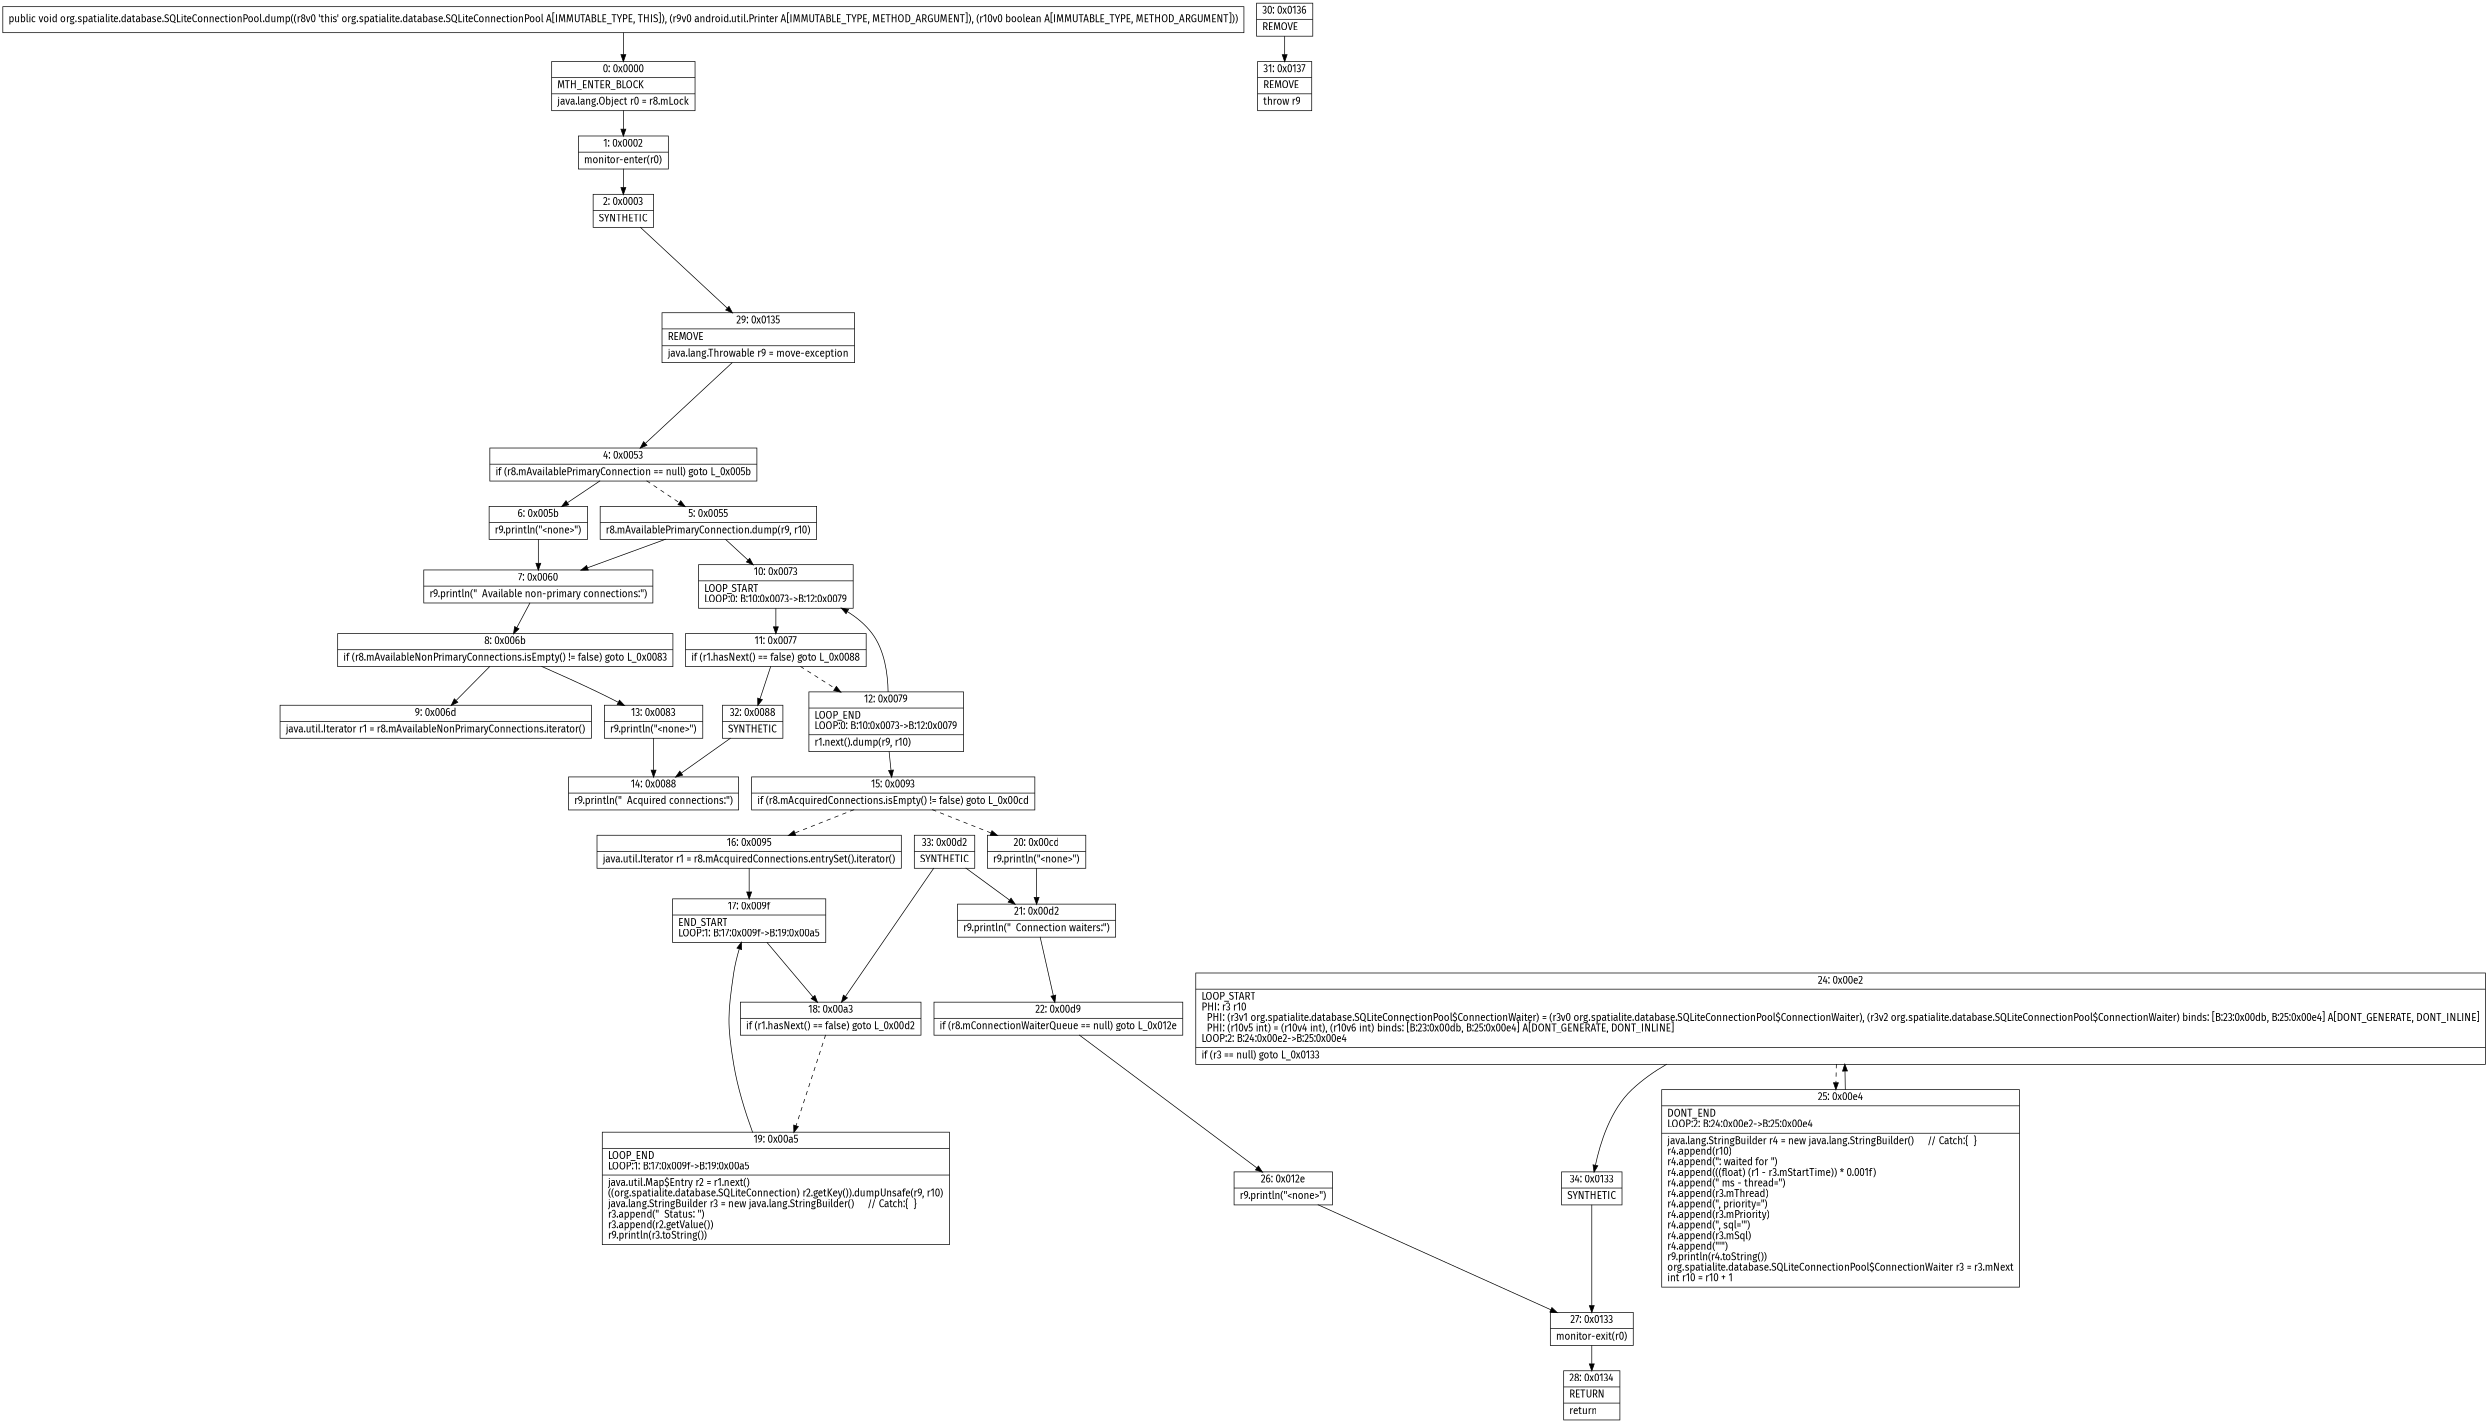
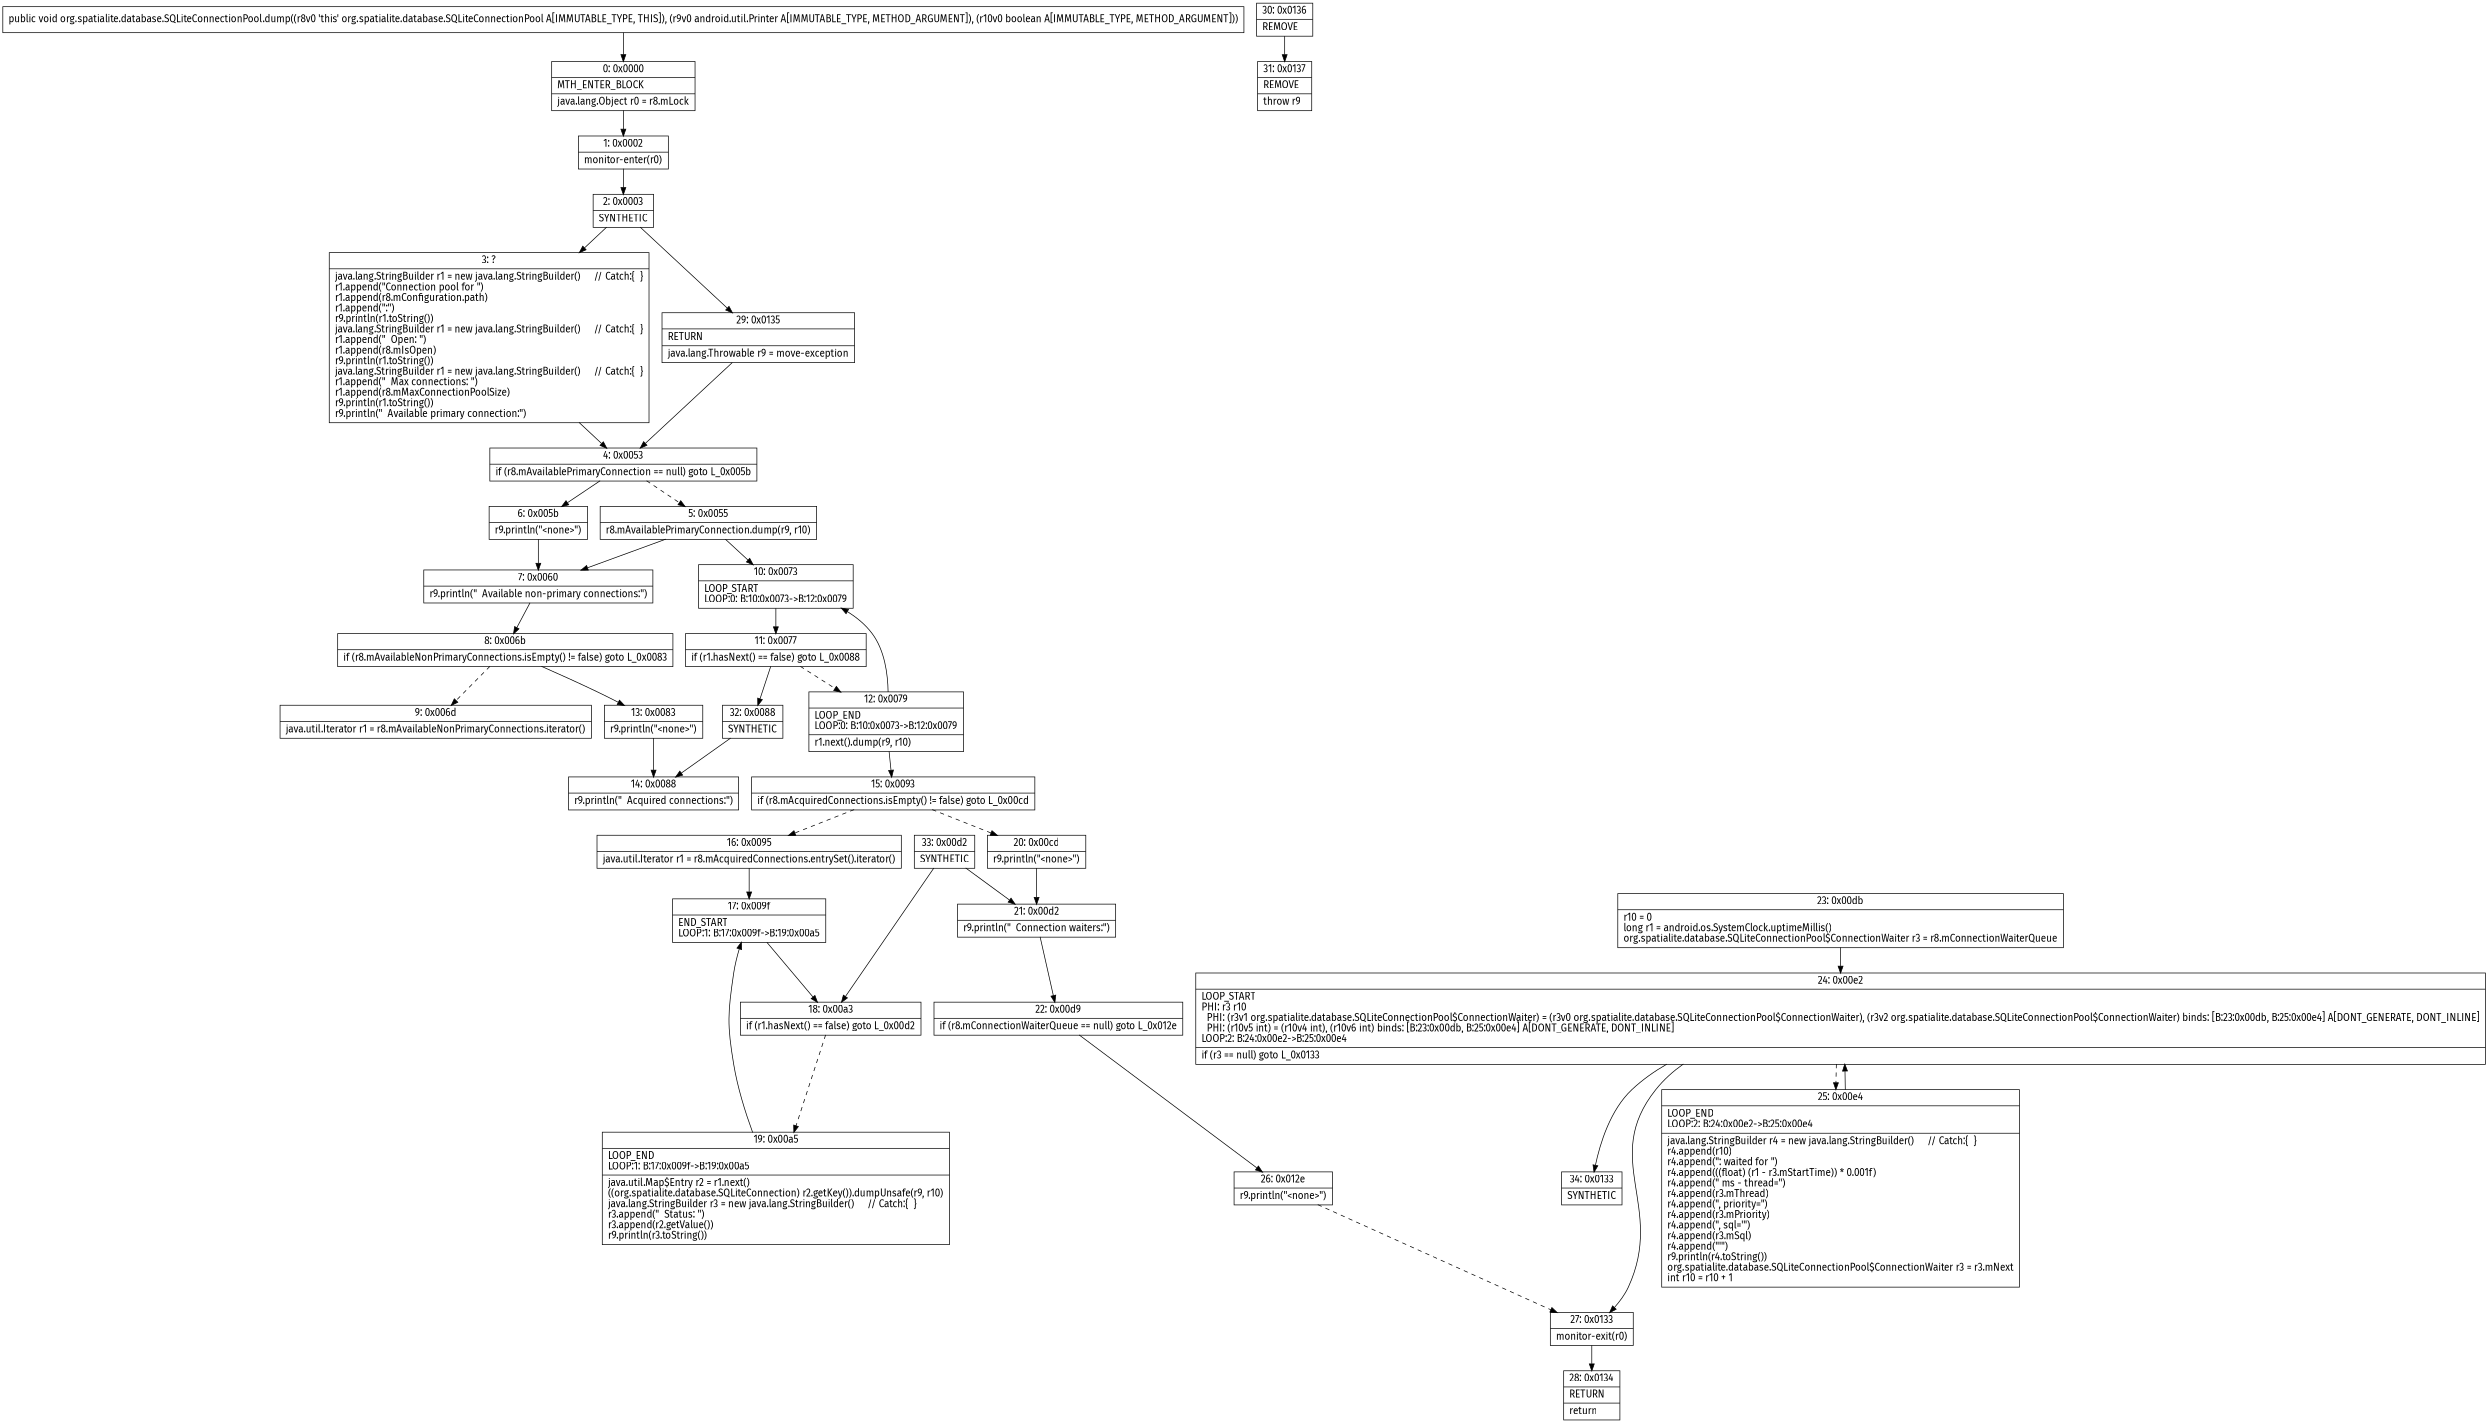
node "29: 0x0135": text "REMOVE" -> "RETURN"
node "3: ?": added
edge "8: 0x006b" -> "9: 0x006d": style solid -> dashed
node "23: 0x00db": added
node "25: 0x00e4": text "DONT_END" -> "LOOP_END"
edge "34: 0x0133" -> "27: 0x0133": now "24: 0x00e2" -> "27: 0x0133"
edge "26: 0x012e" -> "27: 0x0133": style solid -> dashed
